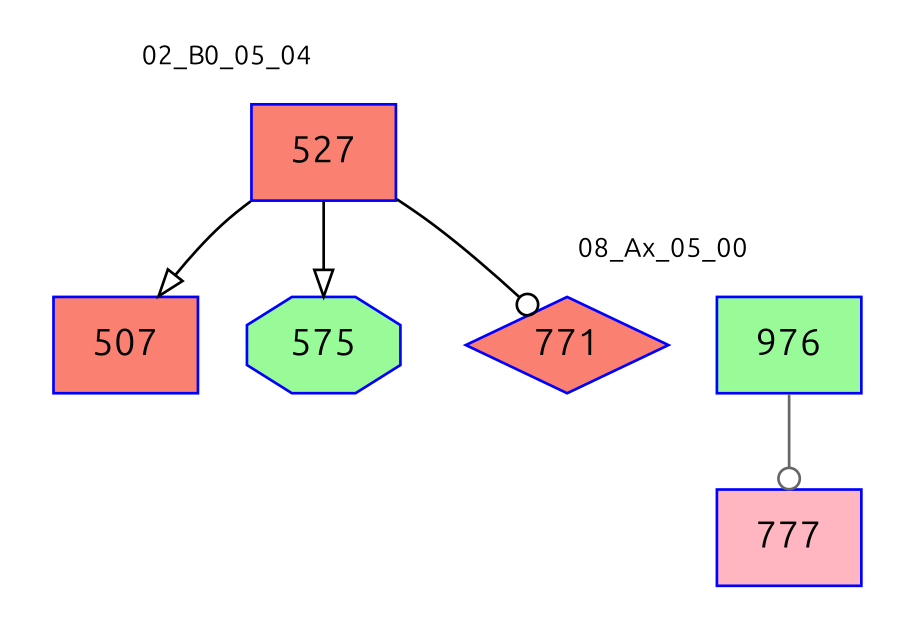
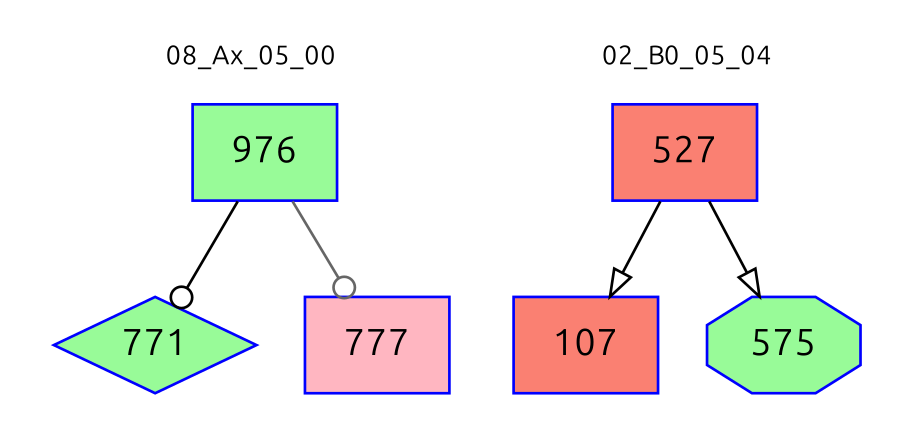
edge "527" -> "771": now "976" -> "771"
node "507": label "507" -> "107"
node "771": fillcolor salmon -> palegreen
